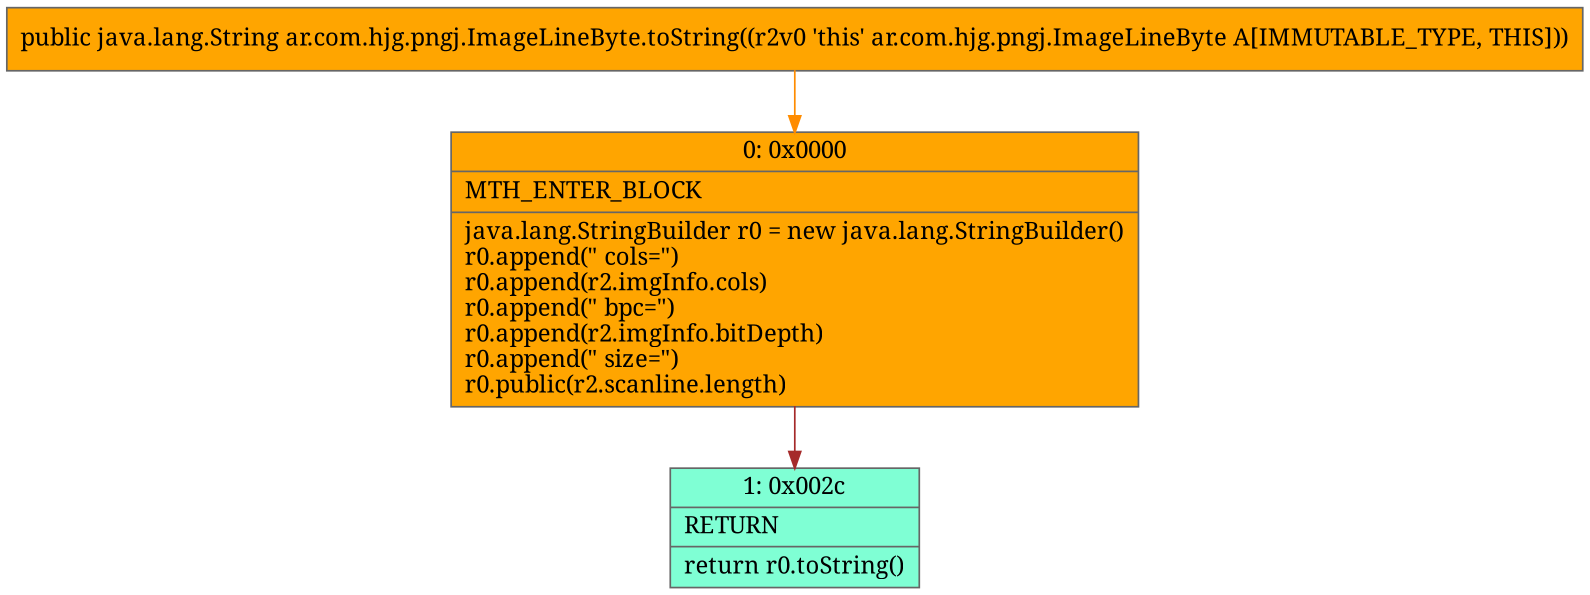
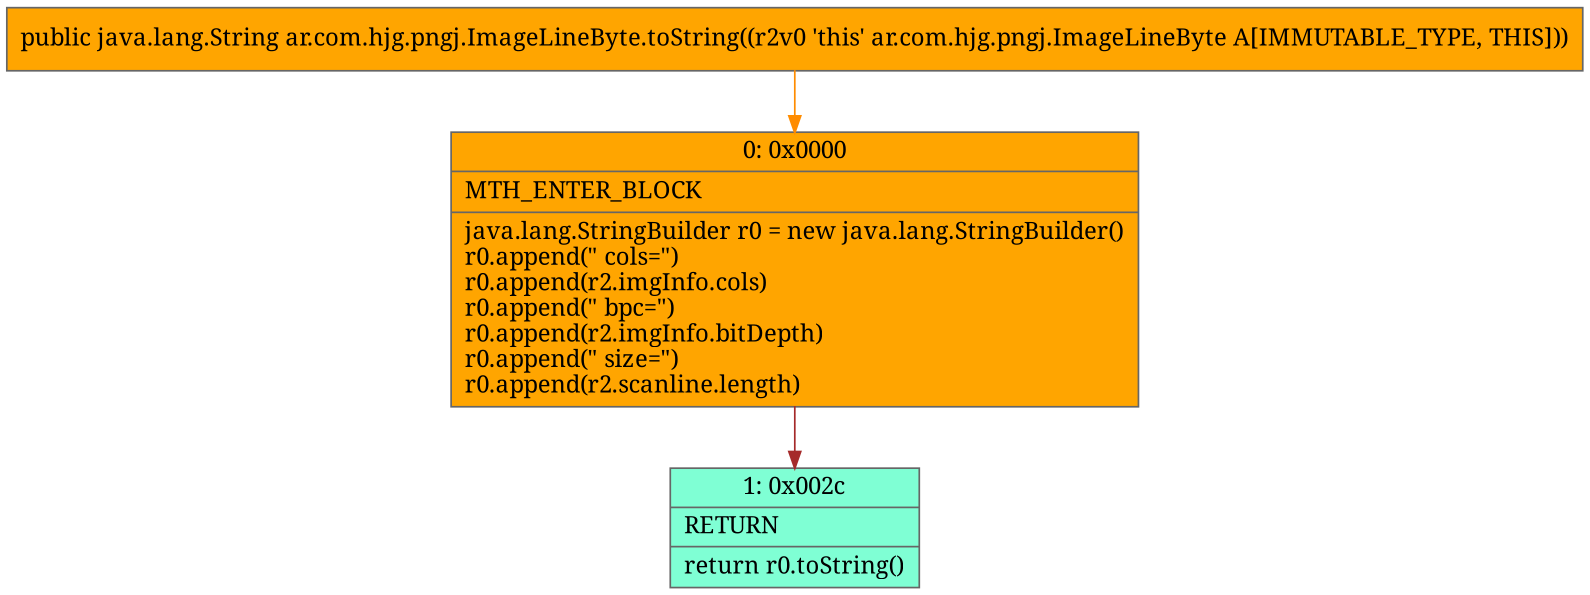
node "0: 0x0000": text "r0.public(r2.scanline.length)" -> "r0.append(r2.scanline.length)"
